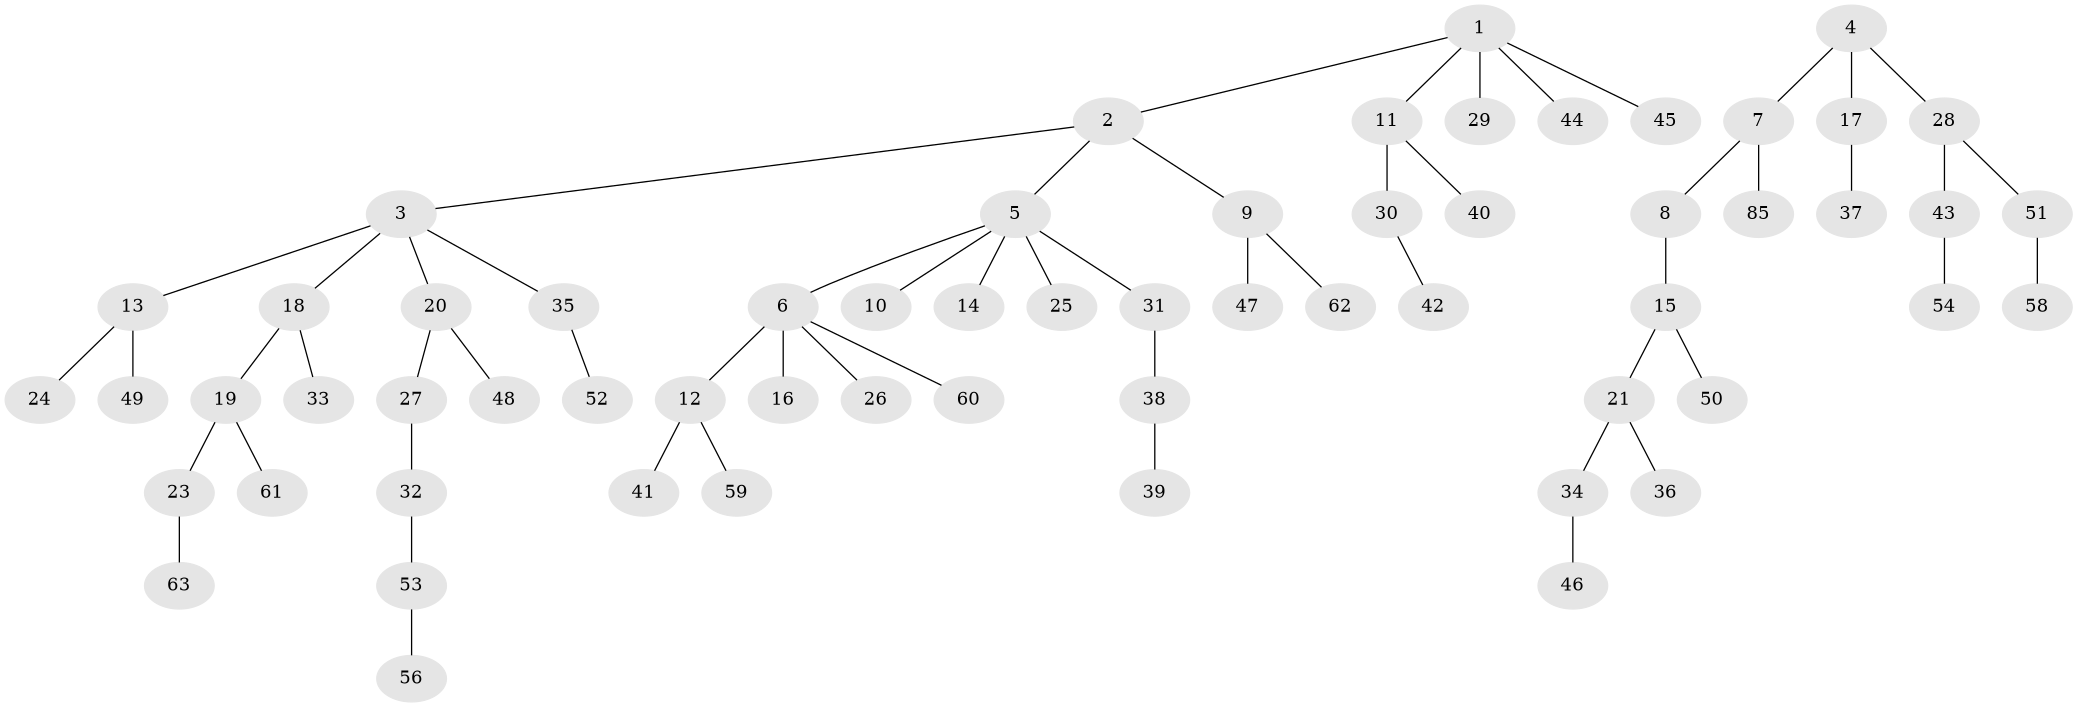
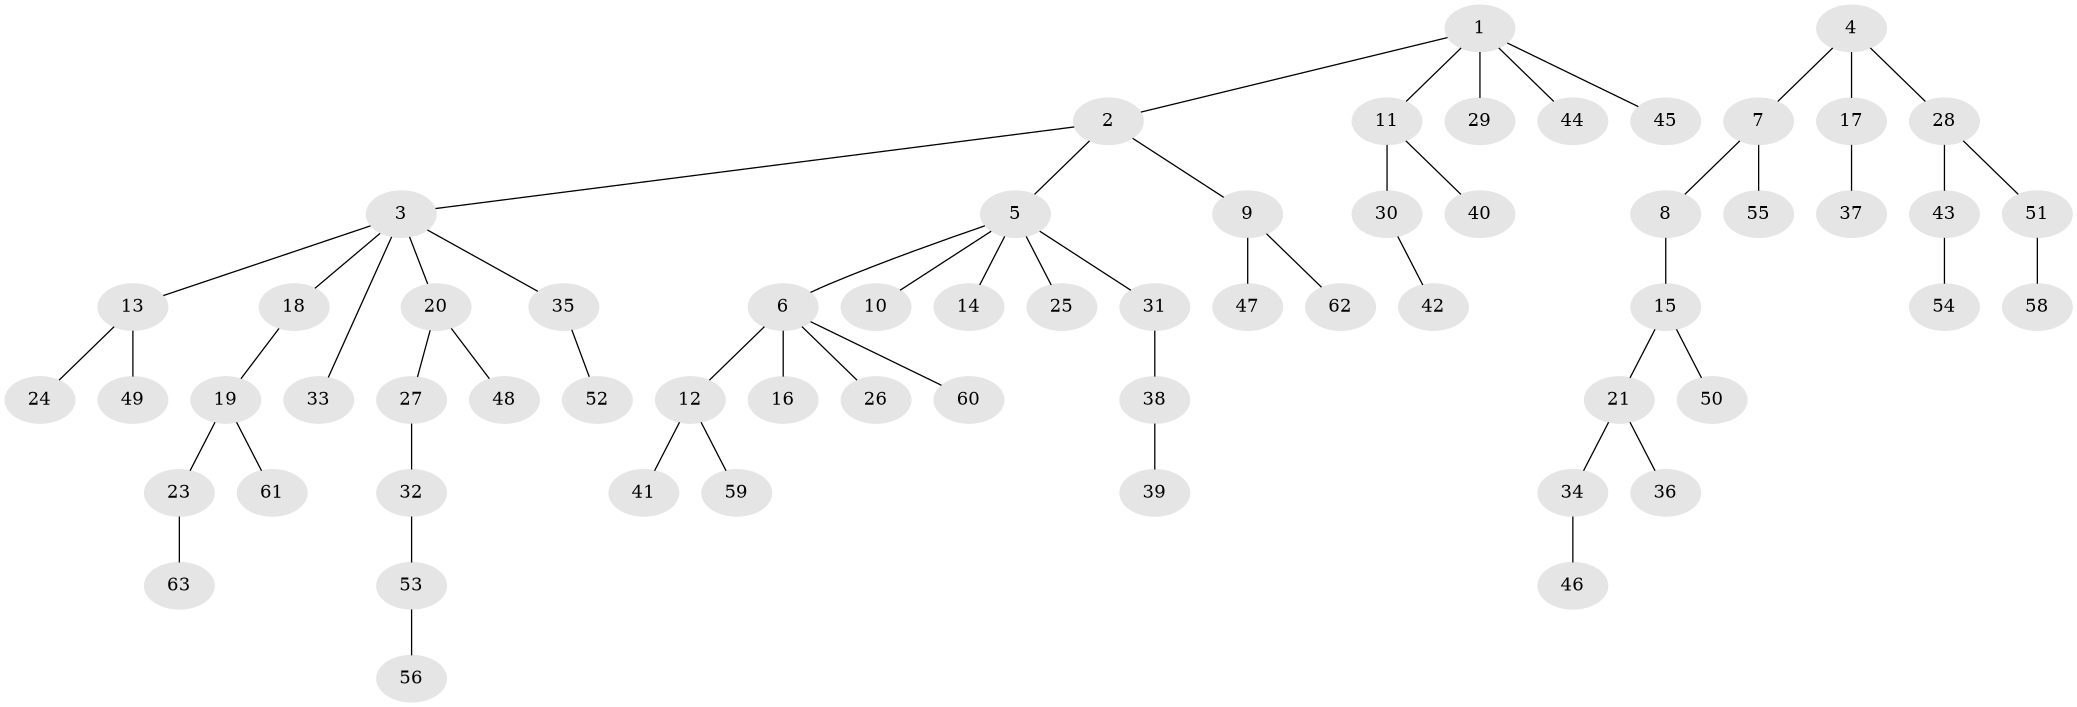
node "85": label "85" -> "55"
edge "18" -- "33": now "3" -- "33"
